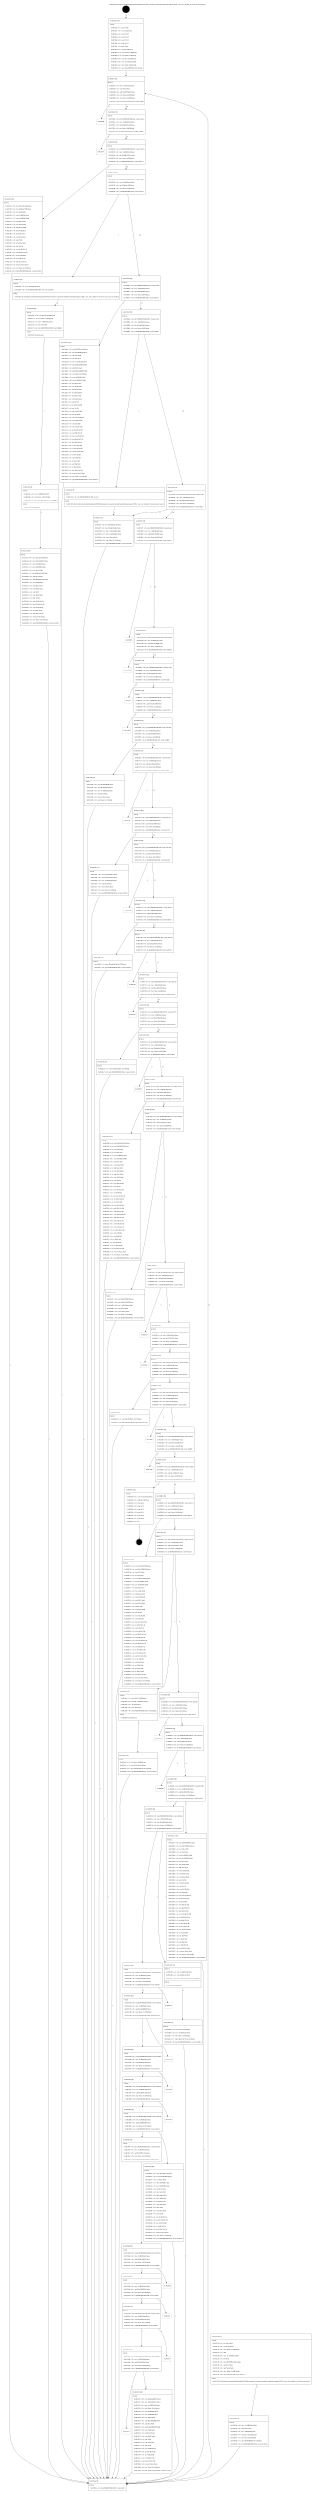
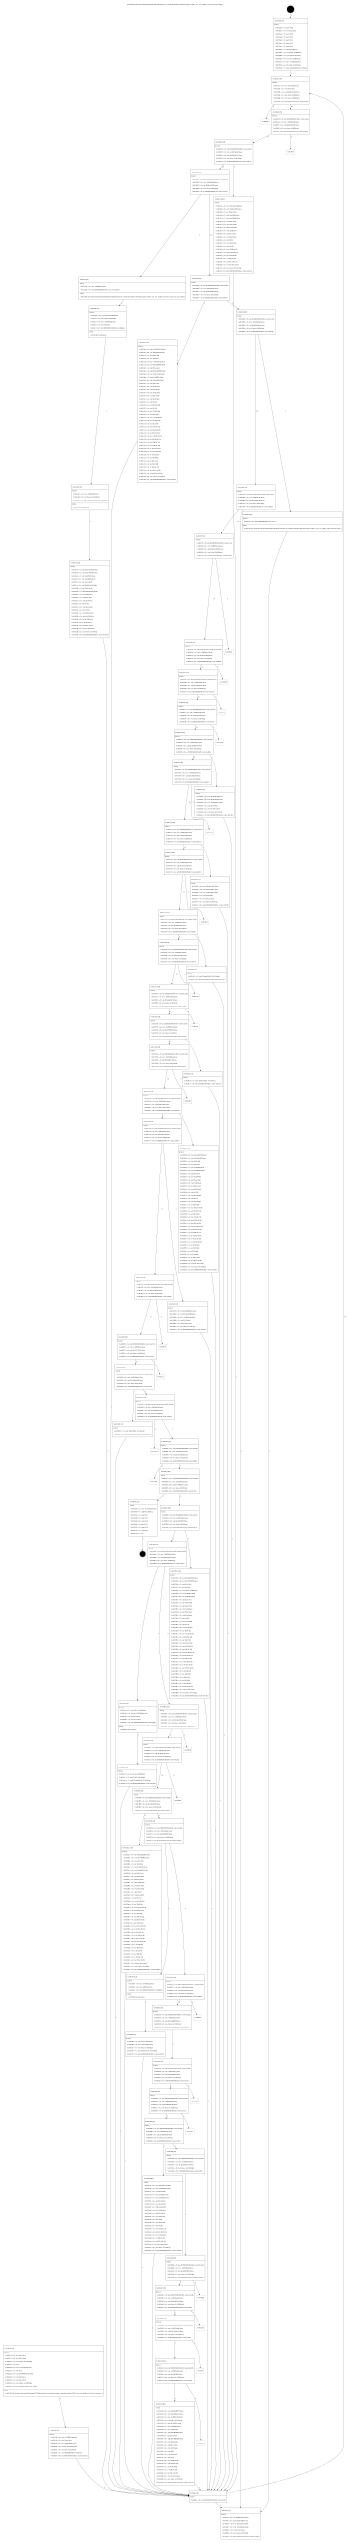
edge "0x401afa [27]" -> "0x4025ac [5]": reversed
node "0x401eb3": removed
